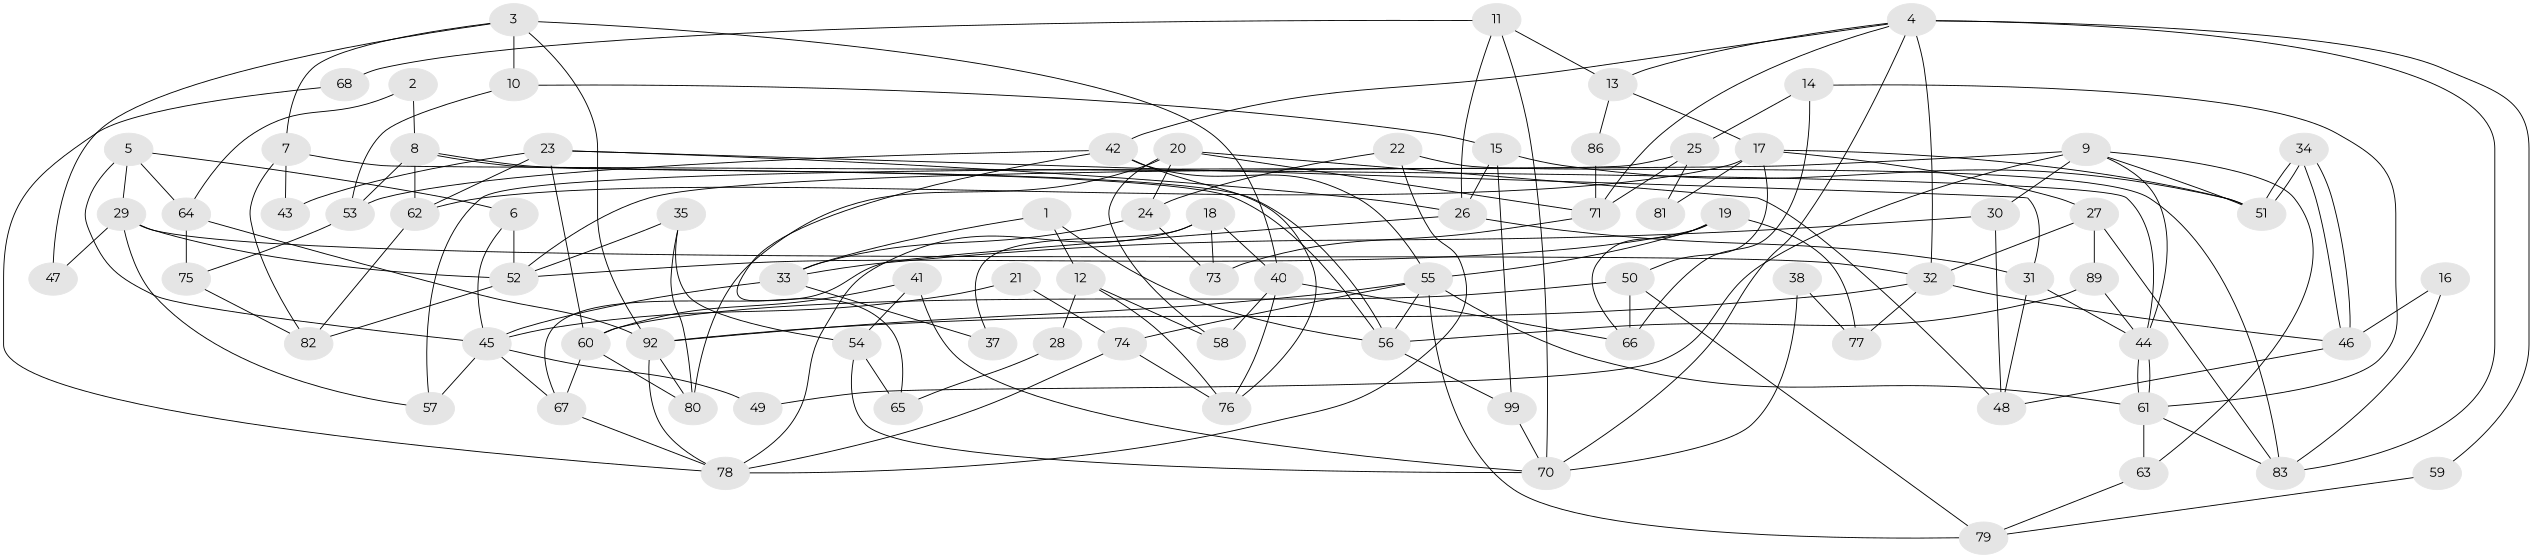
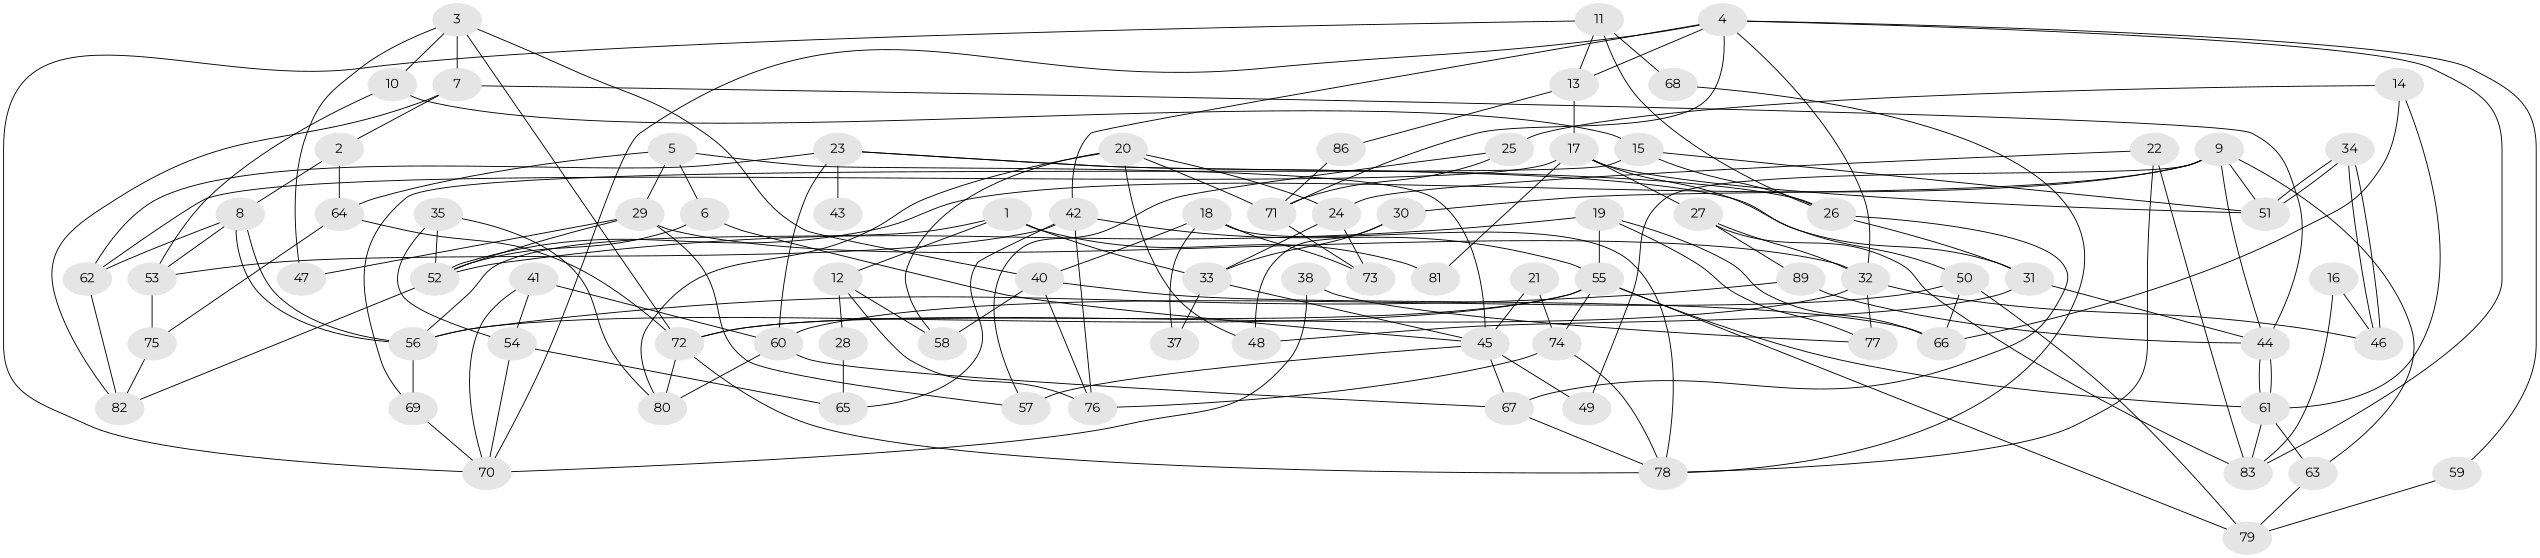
edge "7" -- "43": now "7" -- "2"
edge "25" -- "81": now "1" -- "81"
node "92": label "92" -> "72"
edge "46" -- "48": removed
node "99": label "99" -> "69"
